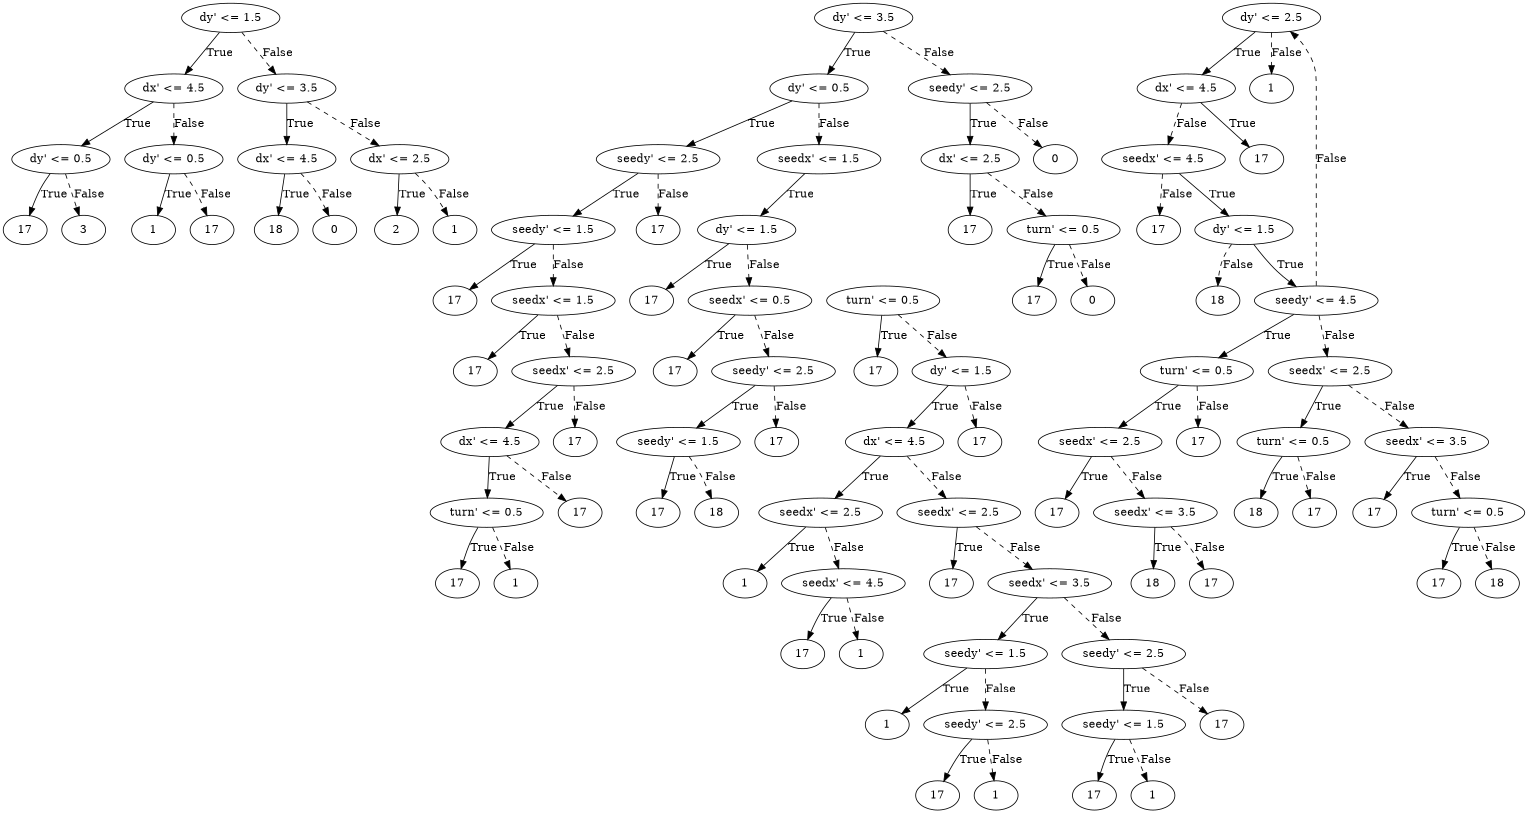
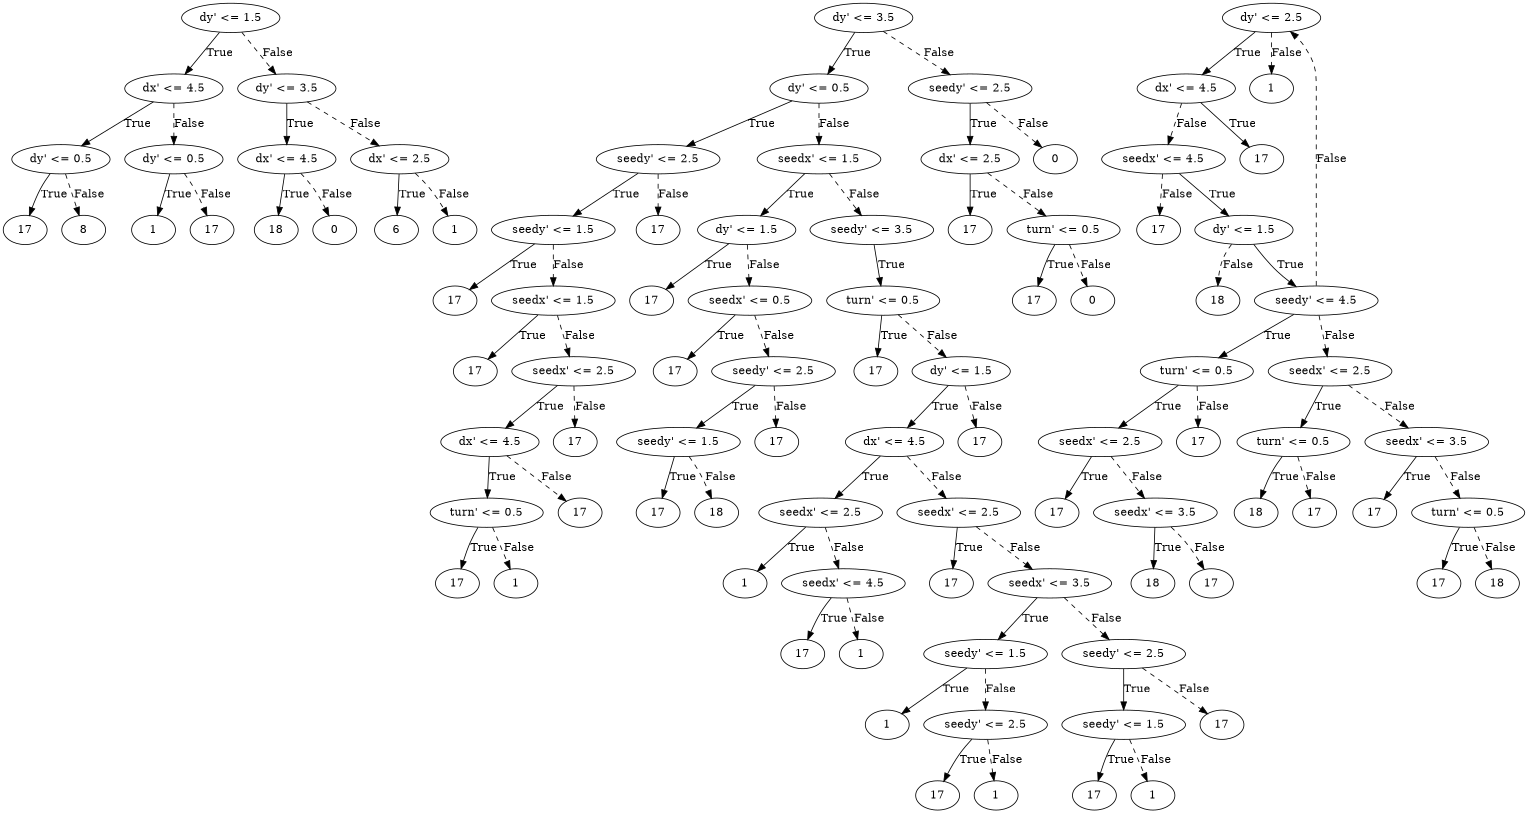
node "3": label "3" -> "8"
node "2": label "2" -> "6"
node "seedy' <= 3.5": added
